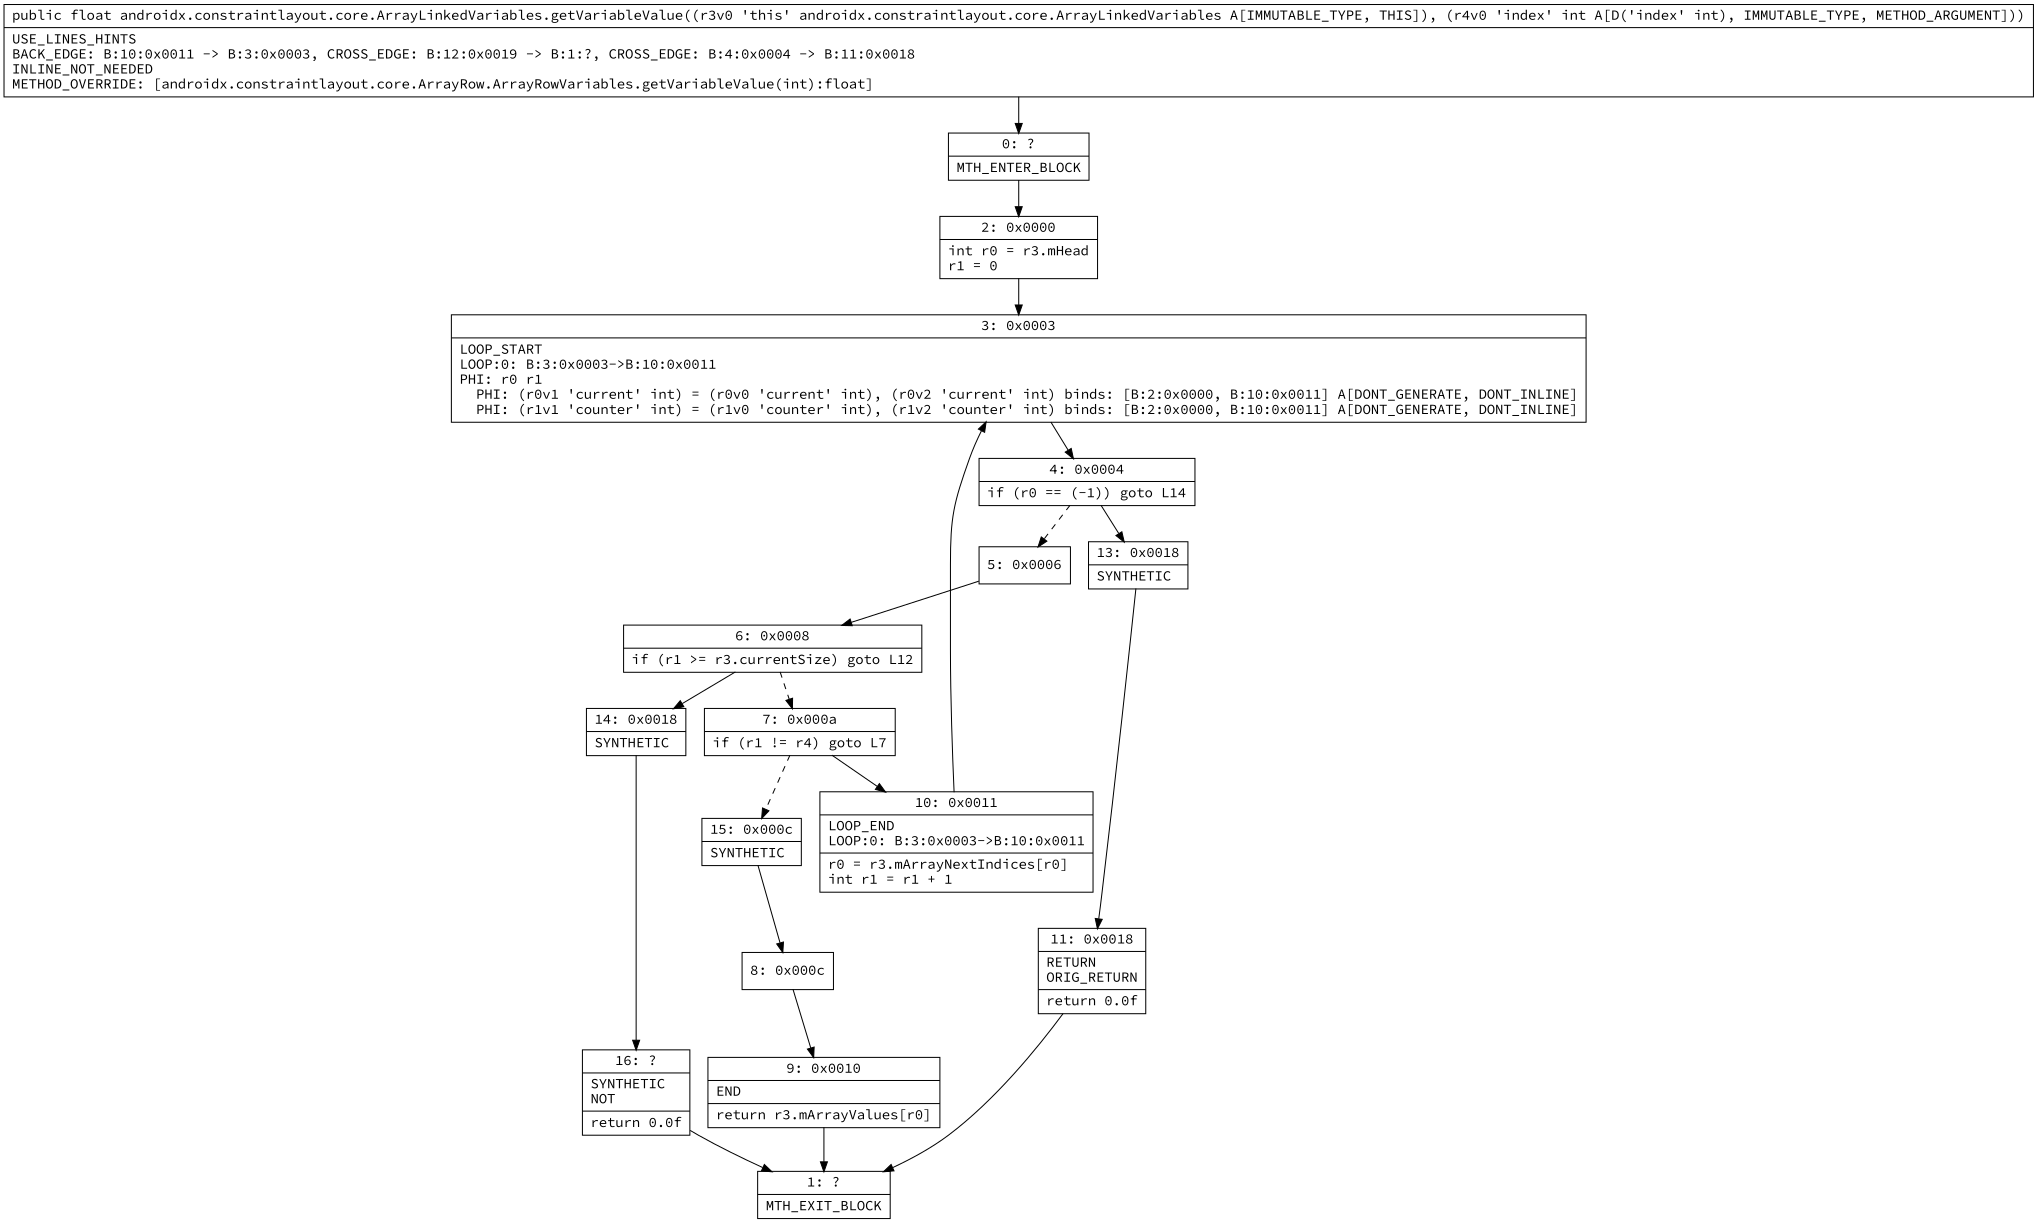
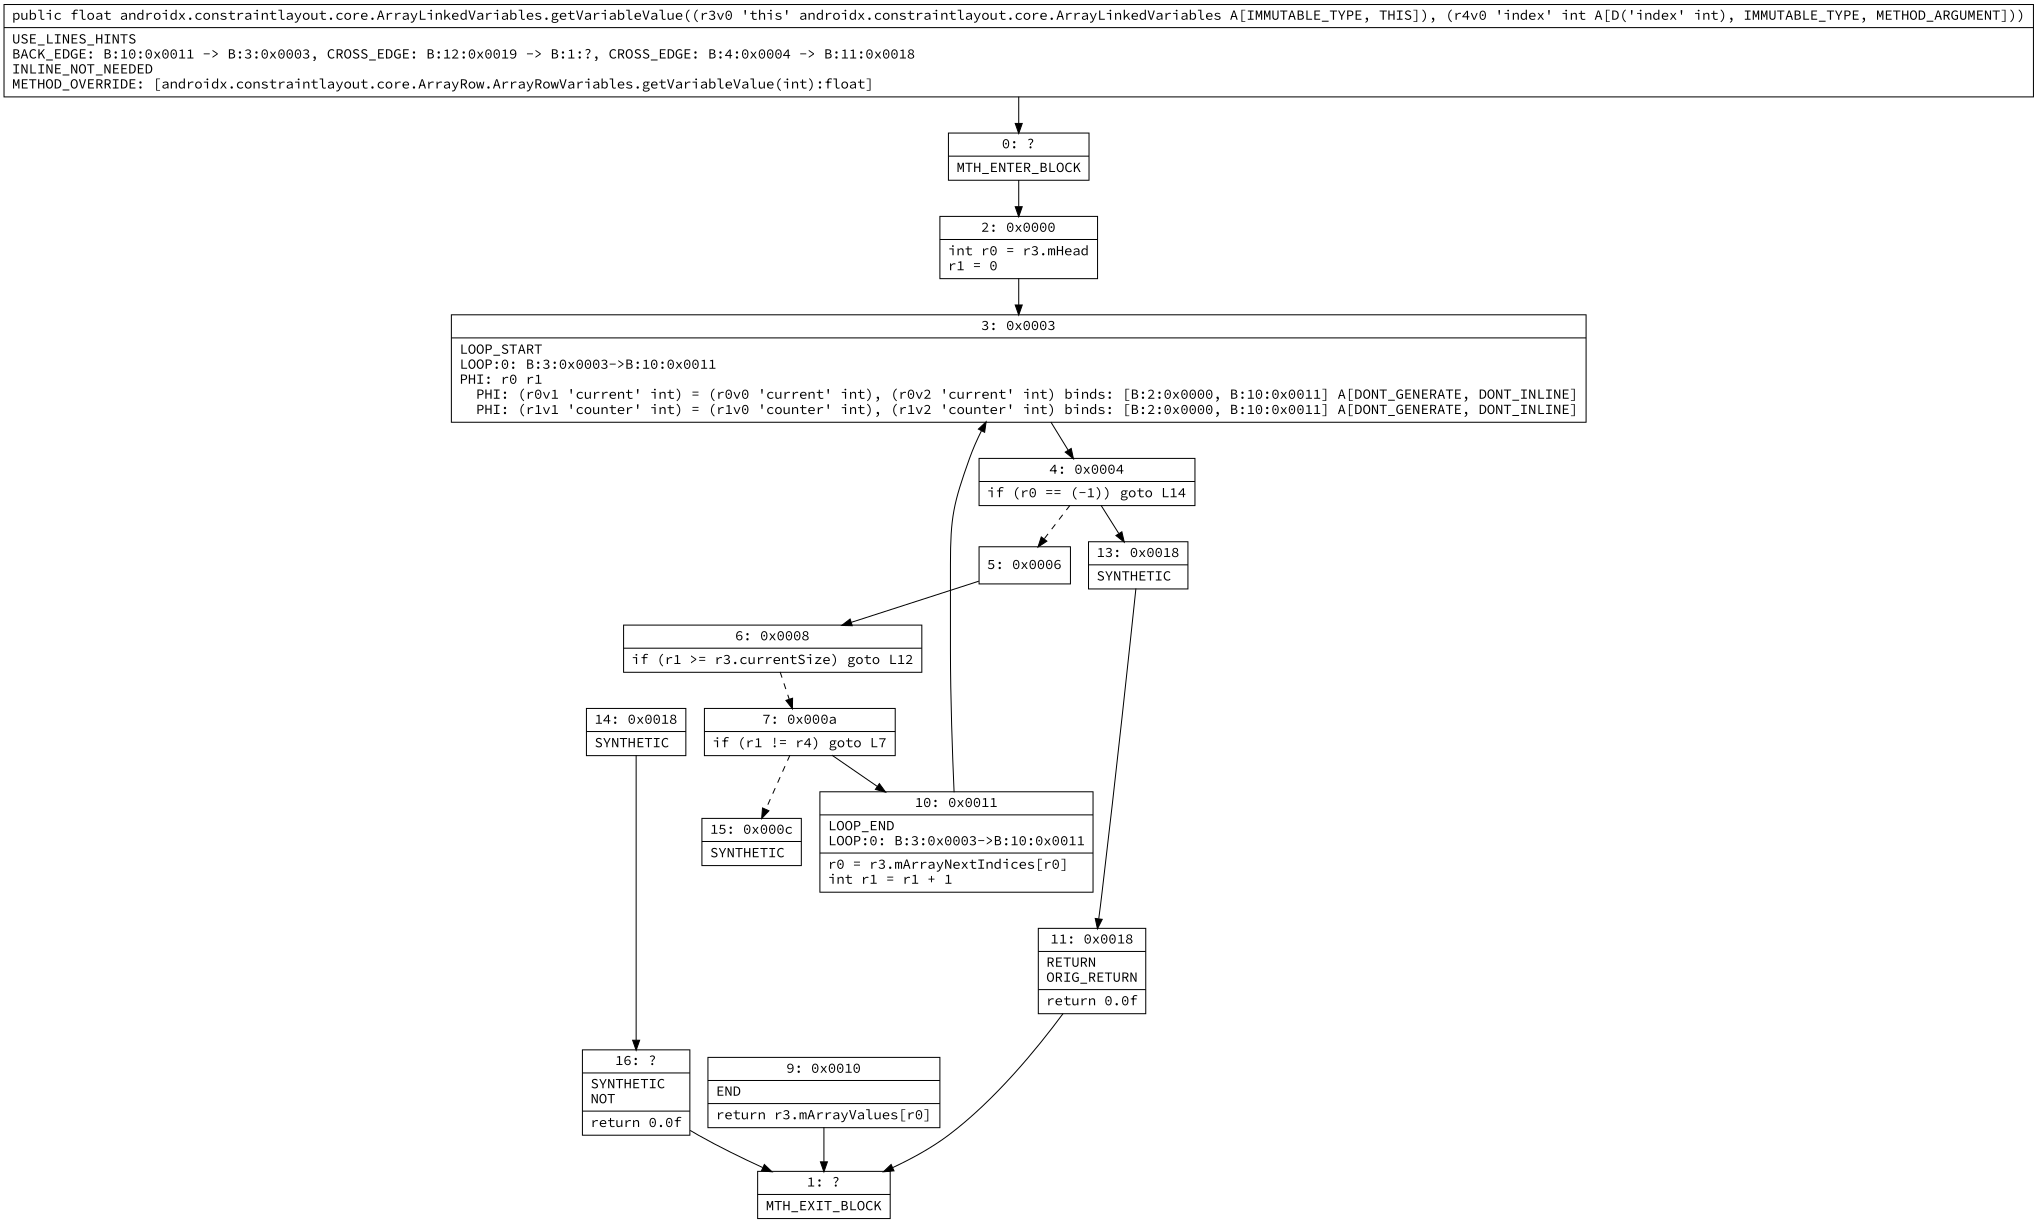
edge "6: 0x0008" -> "14: 0x0018": removed
node "8: 0x000c": removed
